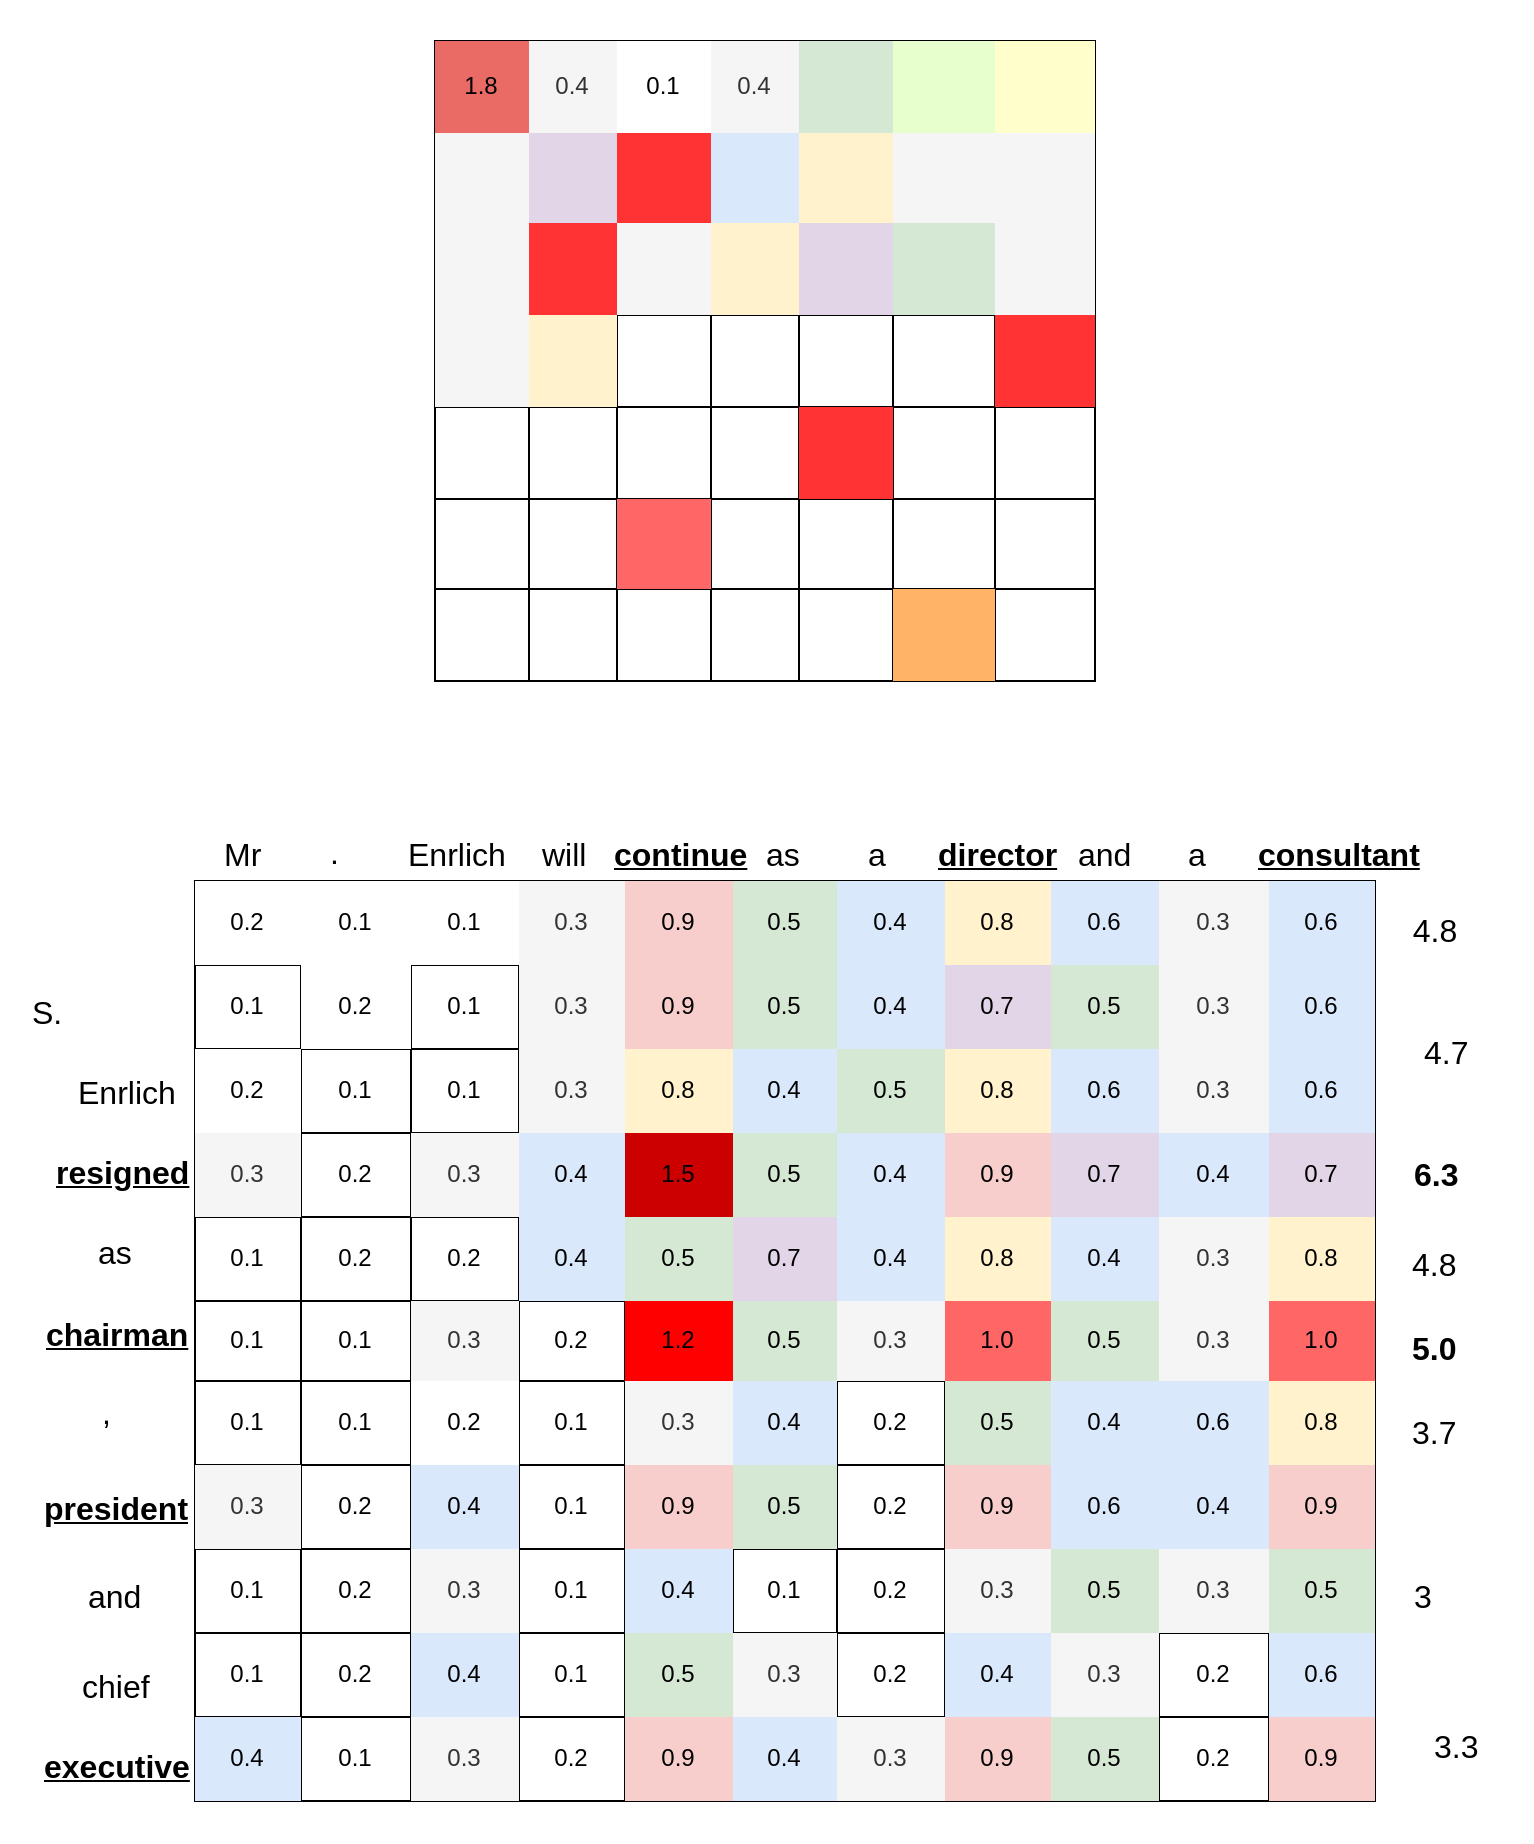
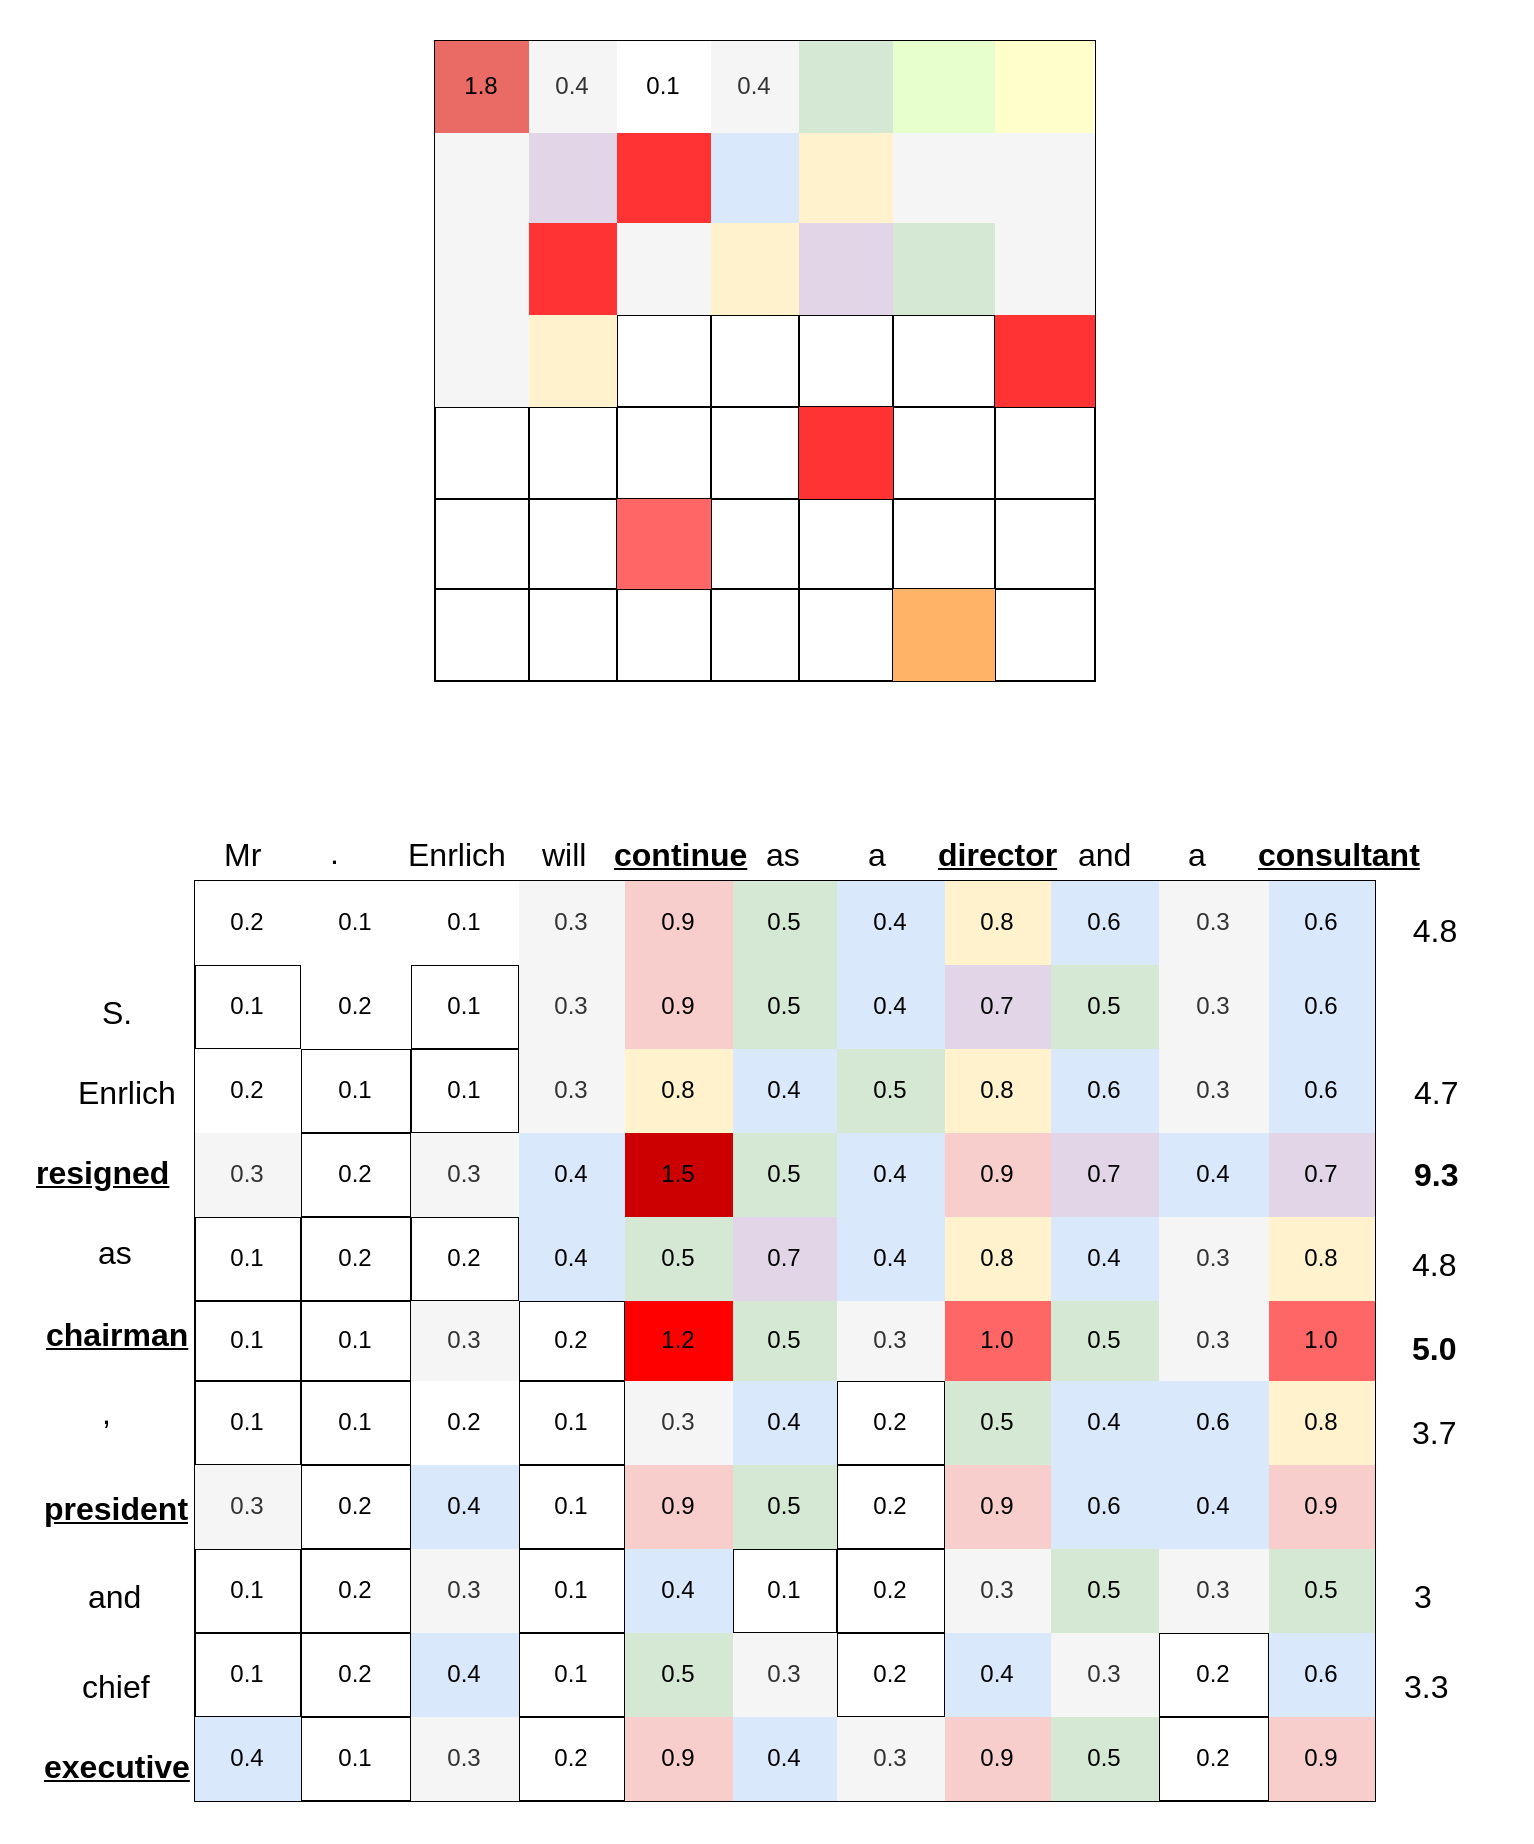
node "S.": moved (69, 1011) -> (139, 1011)
node "4.7": moved (1461, 1051) -> (1451, 1091)
node "resigned": moved (123, 1171) -> (103, 1171)
node "6.3": label "6.3" -> "9.3"
node "3.3": moved (1471, 1745) -> (1441, 1685)
